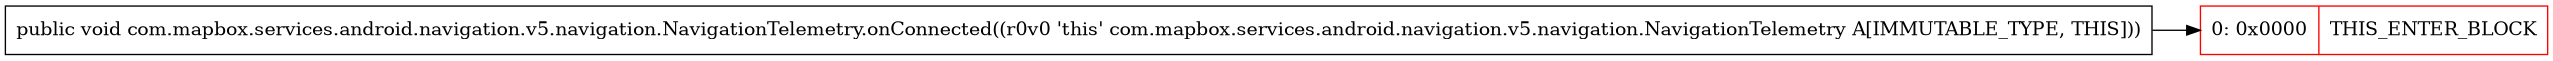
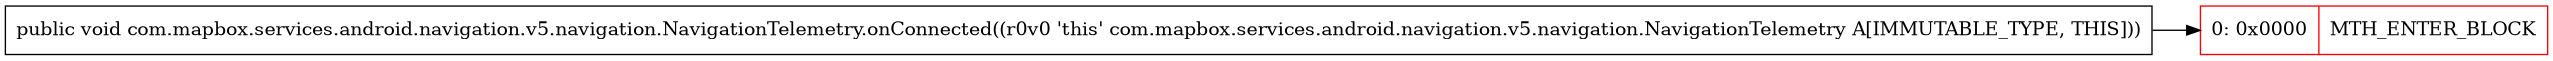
node "0: 0x0000": text "THIS_ENTER_BLOCK" -> "MTH_ENTER_BLOCK"
